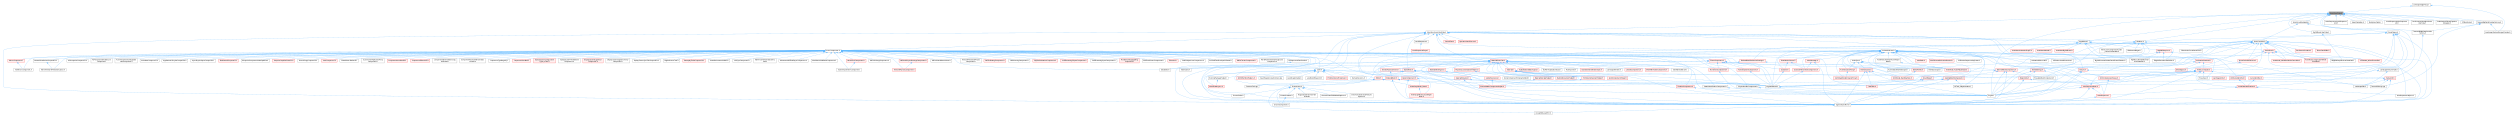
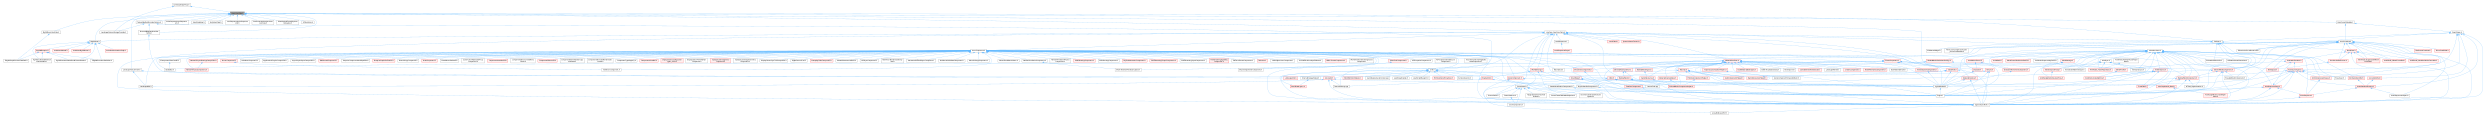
node "ComponentEditorContextMenu Contex.h": added
